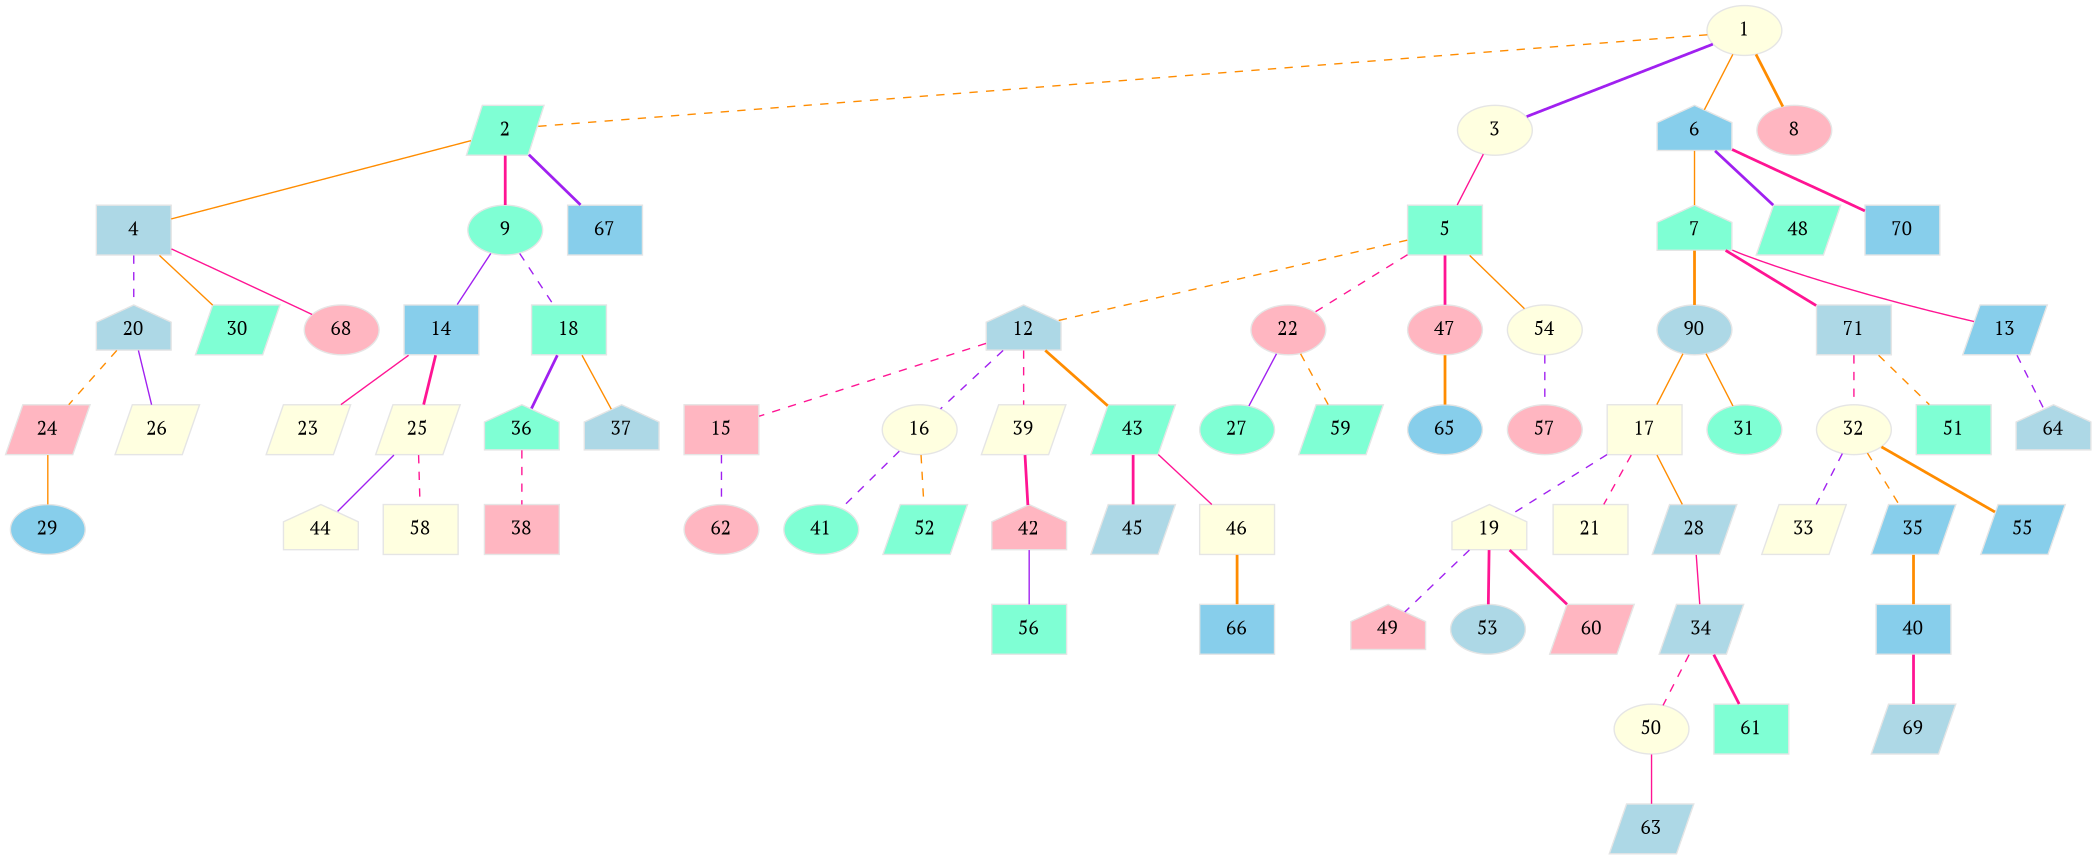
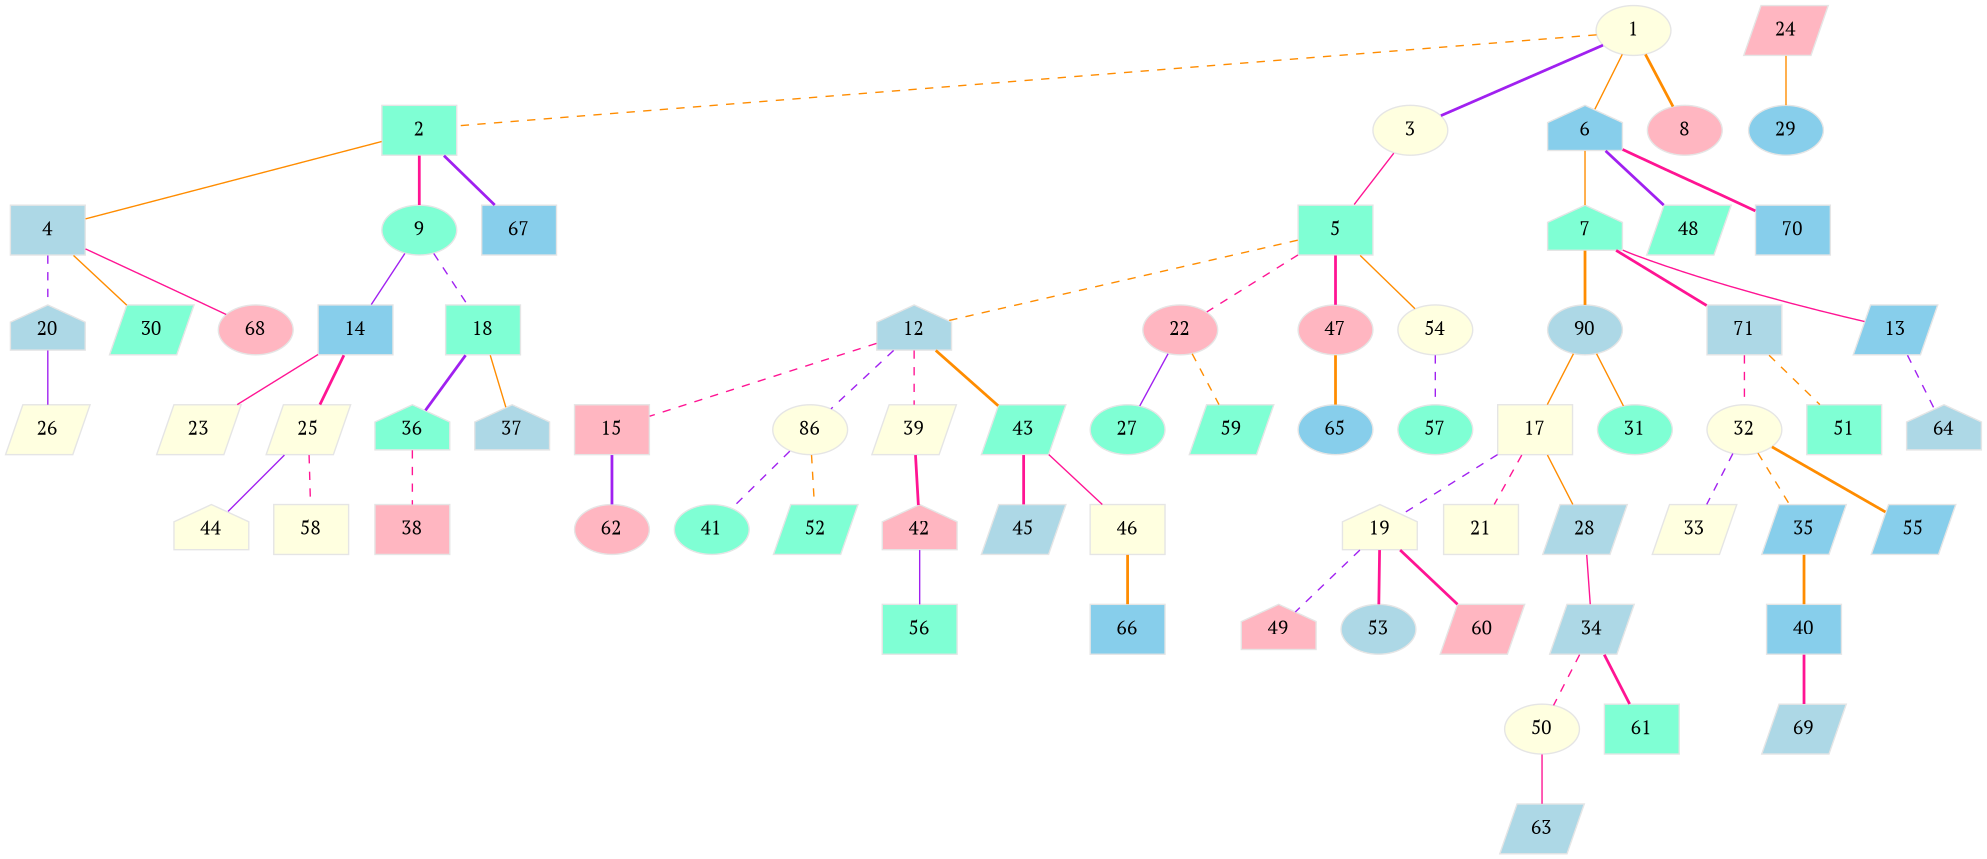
node "2": shape parallelogram -> box
edge "20" -- "24": removed
node "16": label "16" -> "86"
node "57": fillcolor lightpink -> aquamarine
edge "15" -- "62": style dashed -> bold
